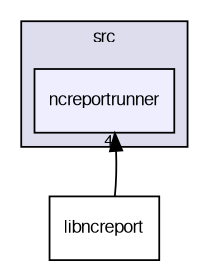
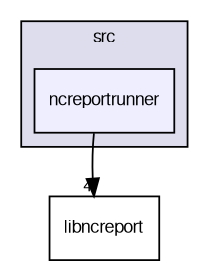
edge "libncreport" -> "ncreportrunner": reversed
